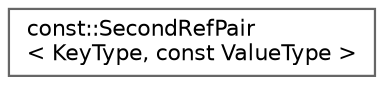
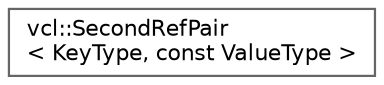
node "const::SecondRefPair < KeyType, const ValueType >": label "const::SecondRefPair < KeyType, const ValueType >" -> "vcl::SecondRefPair < KeyType, const ValueType >"
